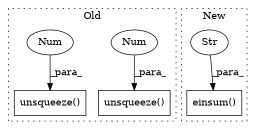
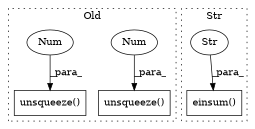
cluster "New": label "New" -> "Str"
